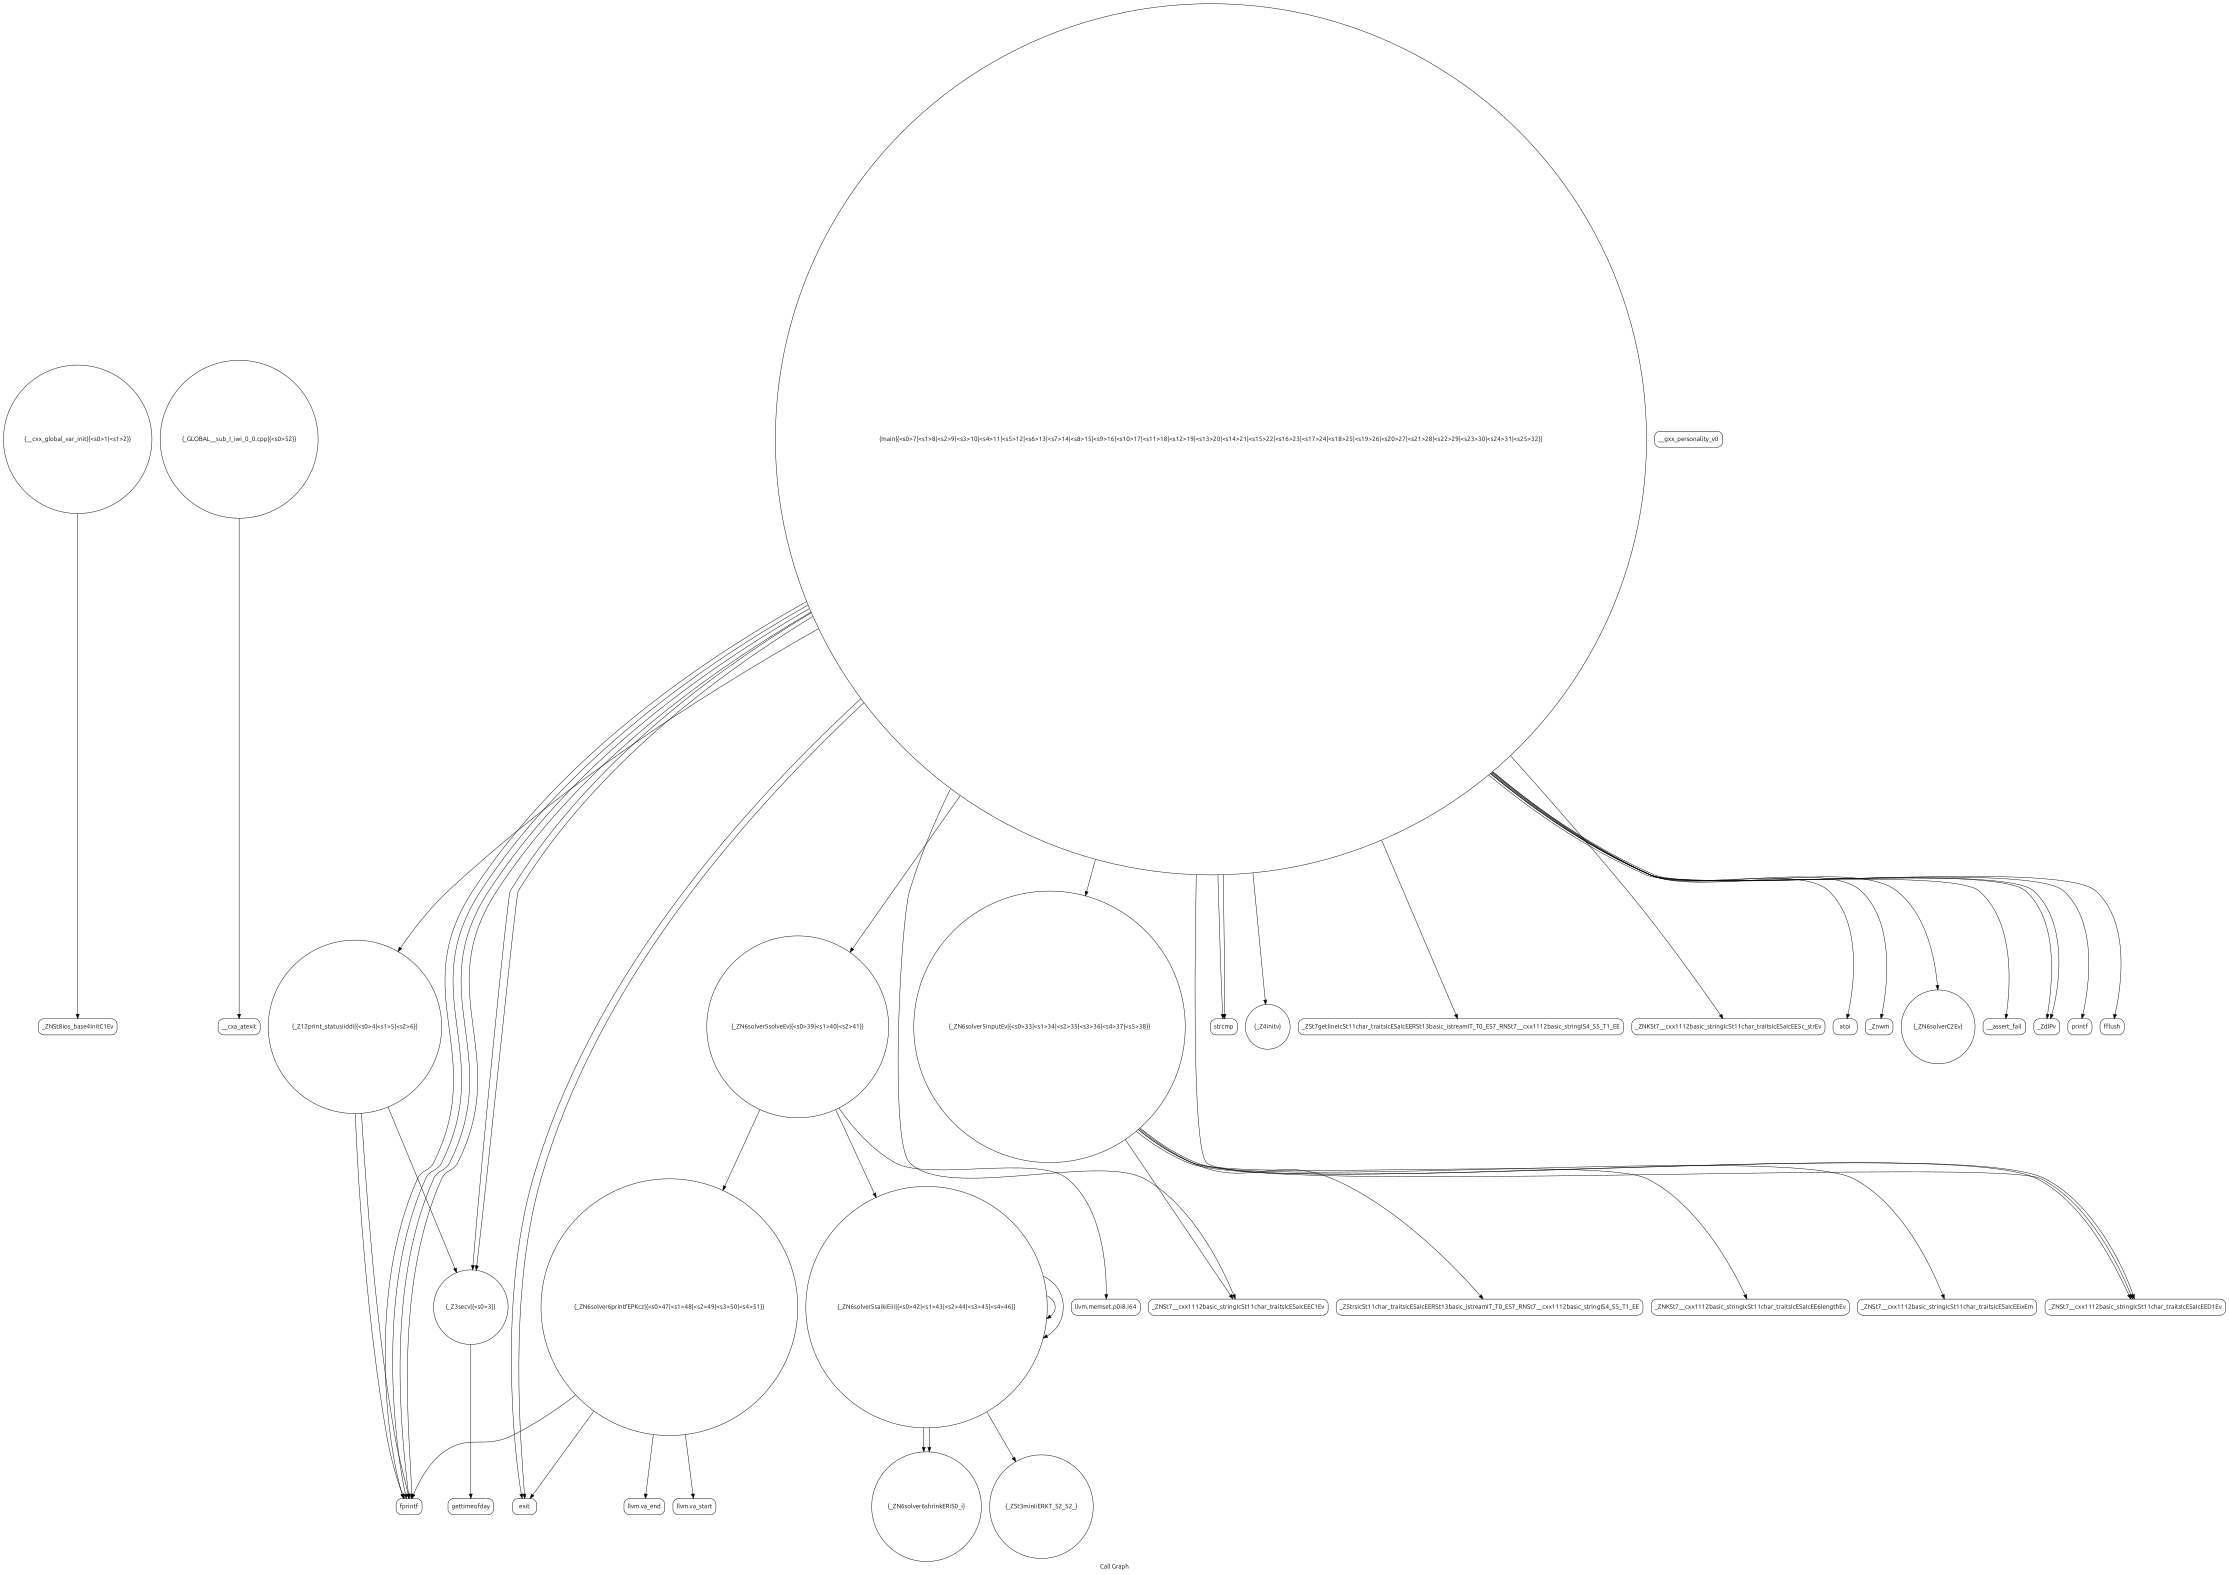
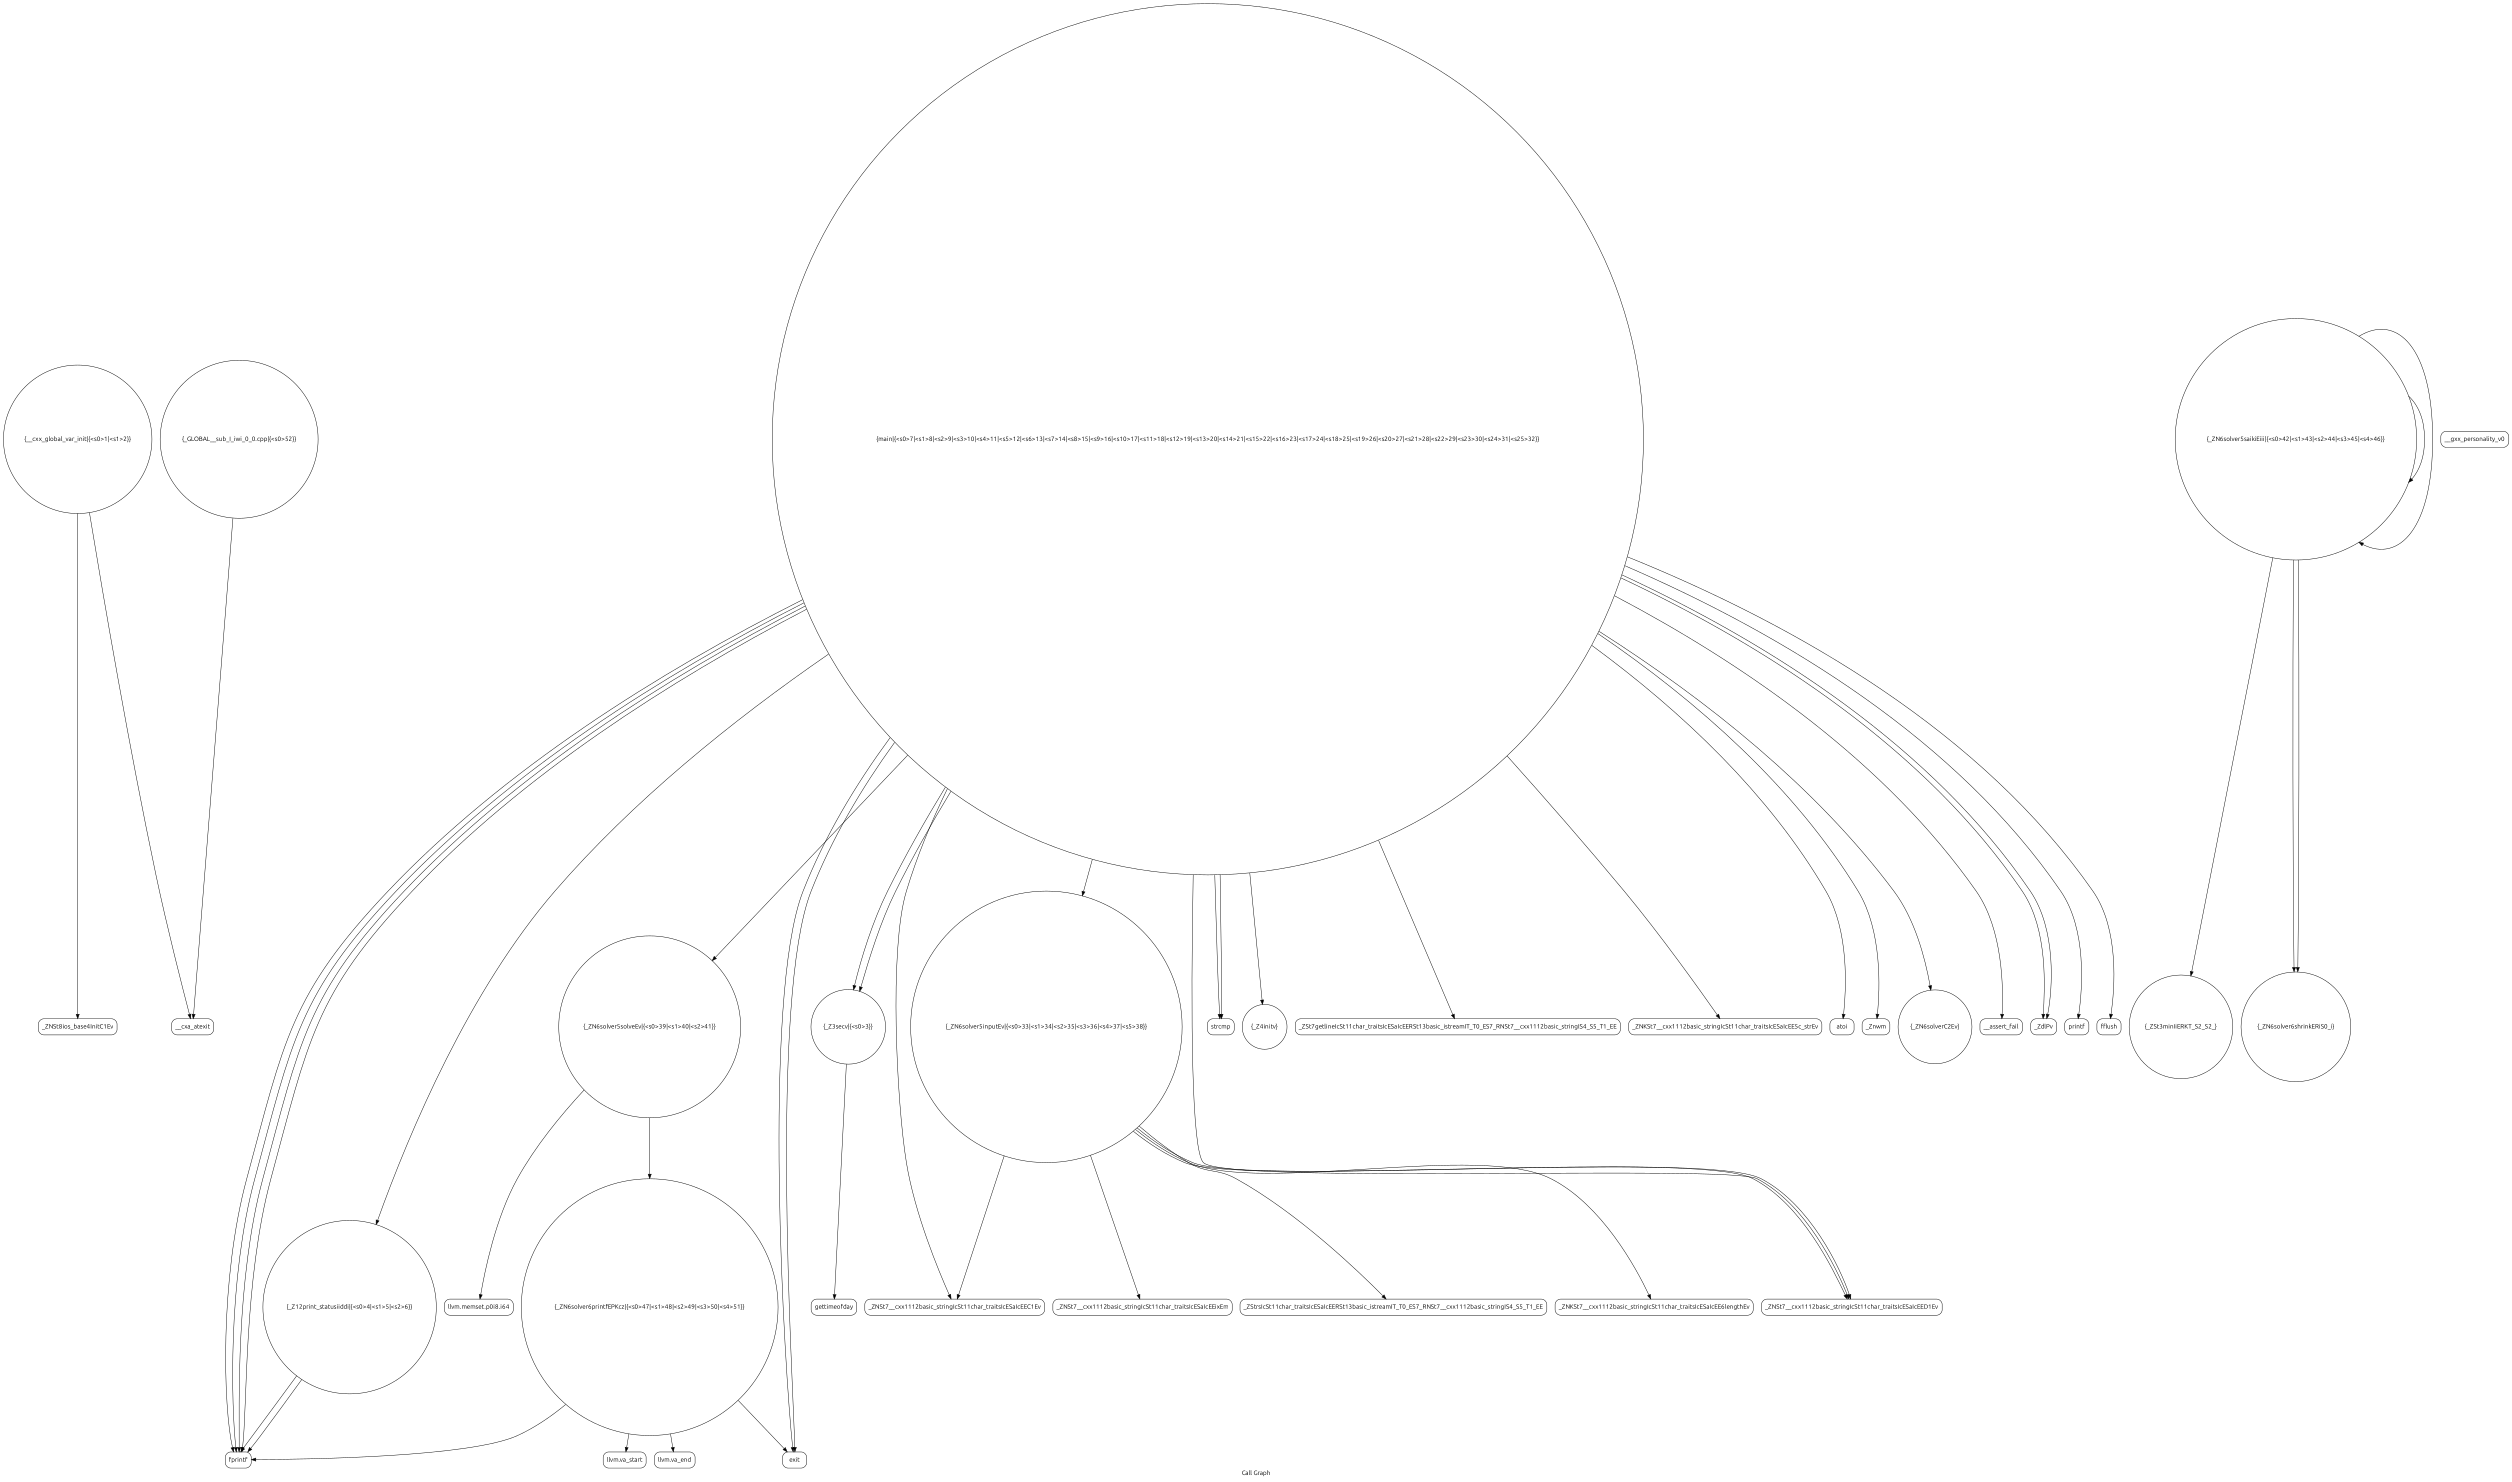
edge "{__cxx_global_var_init|{<s0>1|<s1>2}}" -> "__cxa_atexit": added
edge "{_ZN6solver5solveEv|{<s0>39|<s1>40|<s2>41}}" -> "{_ZN6solver5saikiEiii|{<s0>42|<s1>43|<s2>44|<s3>45|<s4>46}}": removed
edge "{_Z12print_statusiiddi|{<s0>4|<s1>5|<s2>6}}" -> "{_Z3secv|{<s0>3}}": removed
